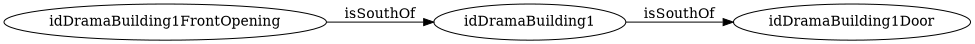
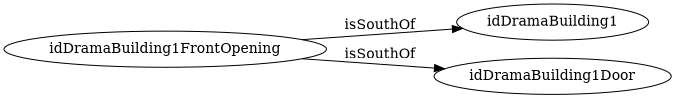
edge "idDramaBuilding1" -> "idDramaBuilding1Door": now "idDramaBuilding1FrontOpening" -> "idDramaBuilding1Door"
